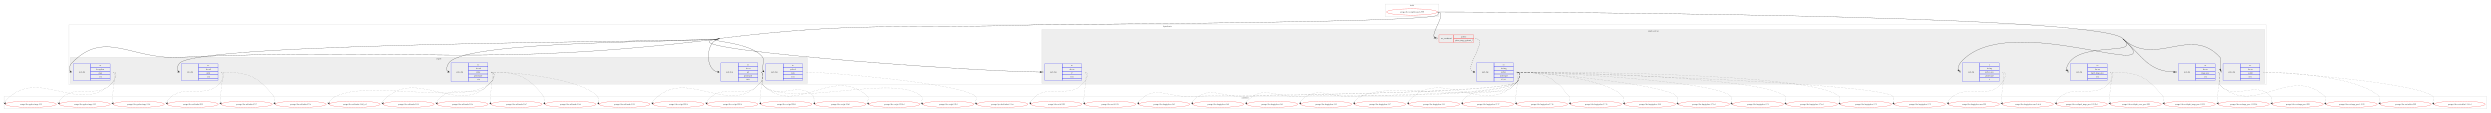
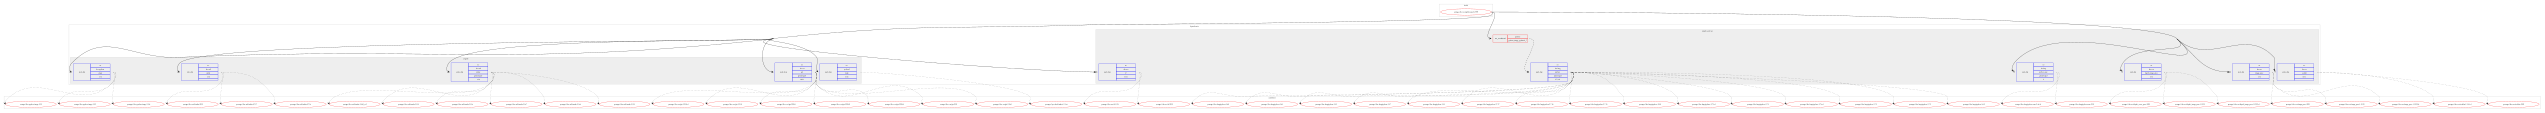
edge "portage://dev-ros/rgbd_launch-9999" -> "use_conditional": arrowhead odotvee -> vee
node "portage://dev-vcs/git-9999": added
